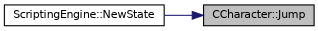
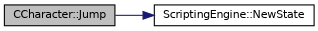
edge "ScriptingEngine::NewState" -> "CCharacter::Jump": reversed
